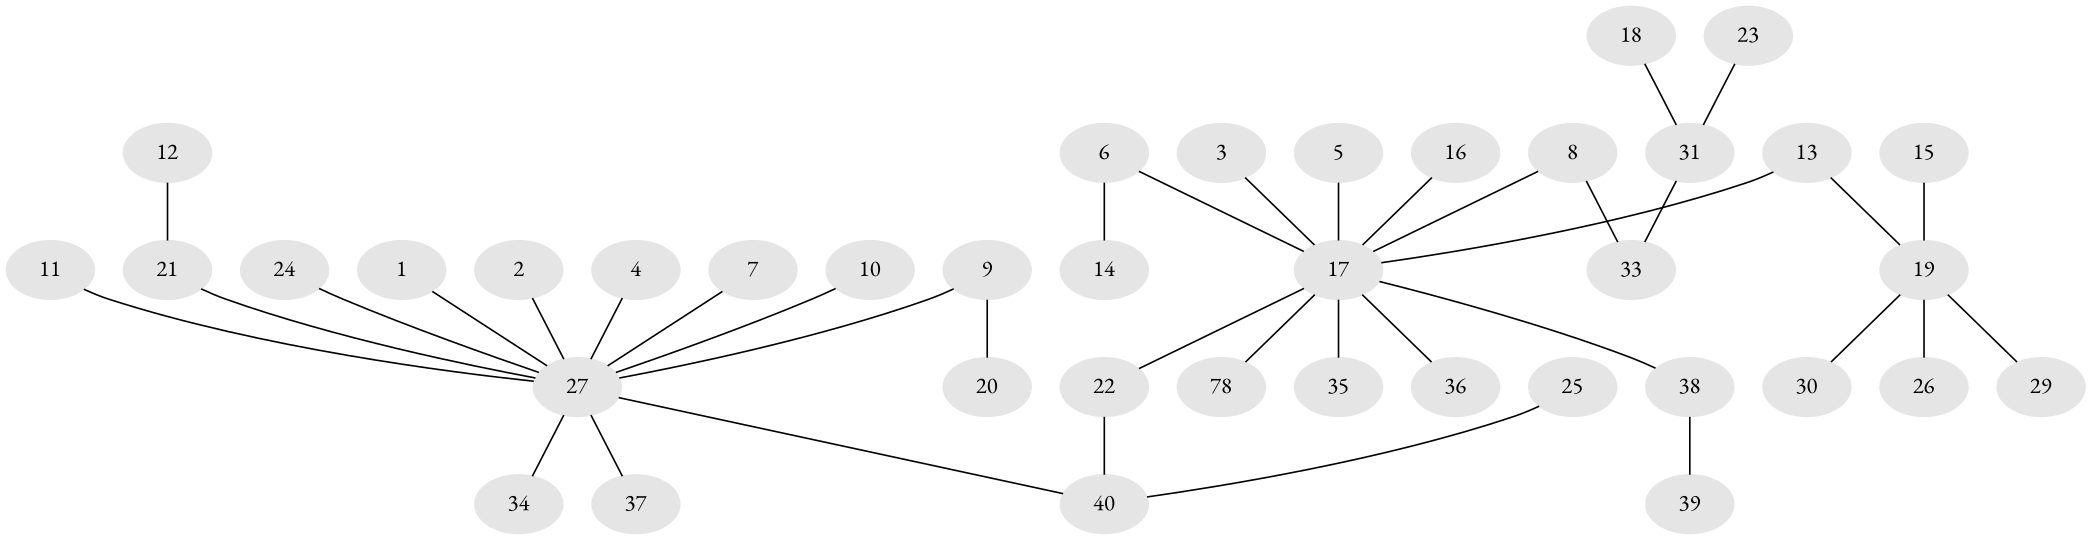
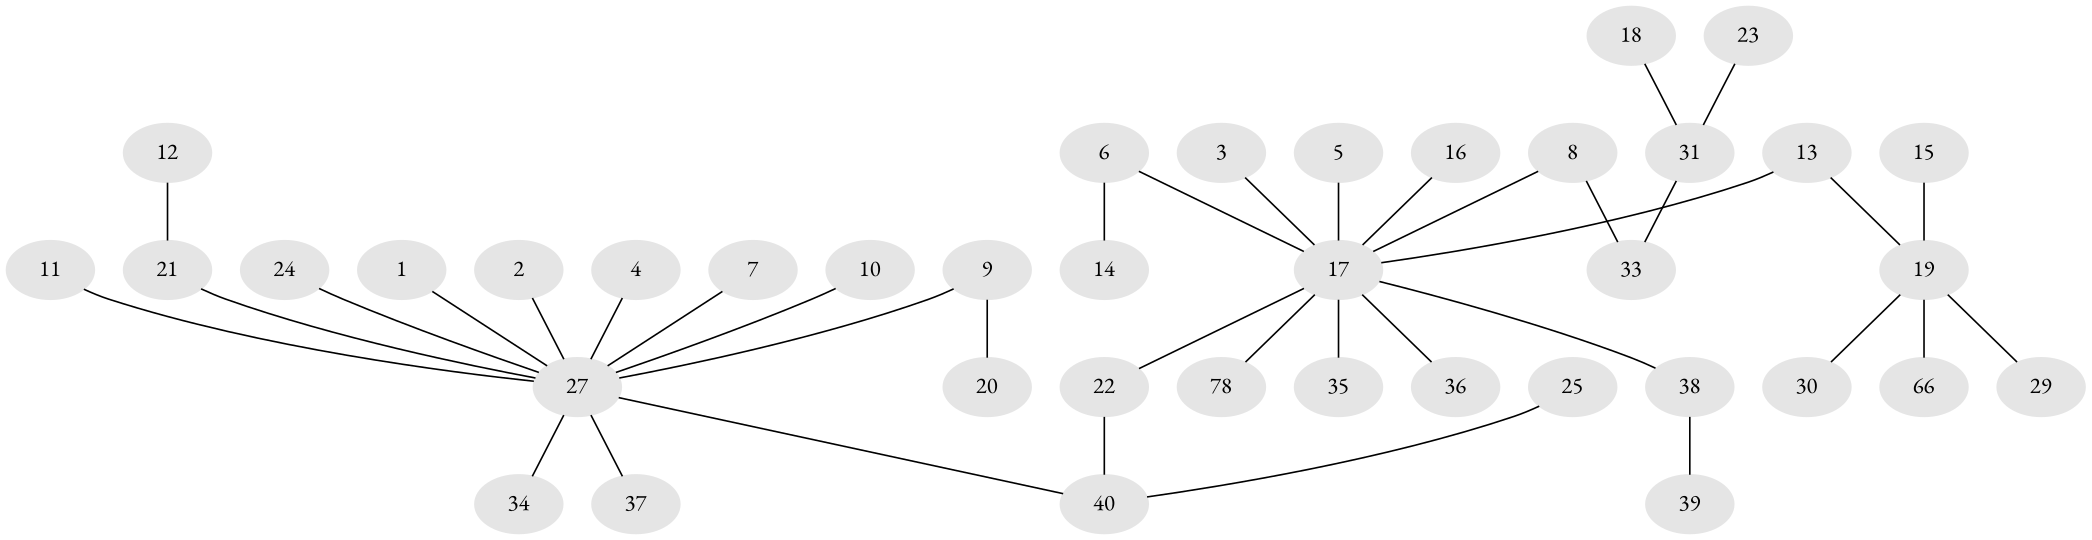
node "26": label "26" -> "66"
